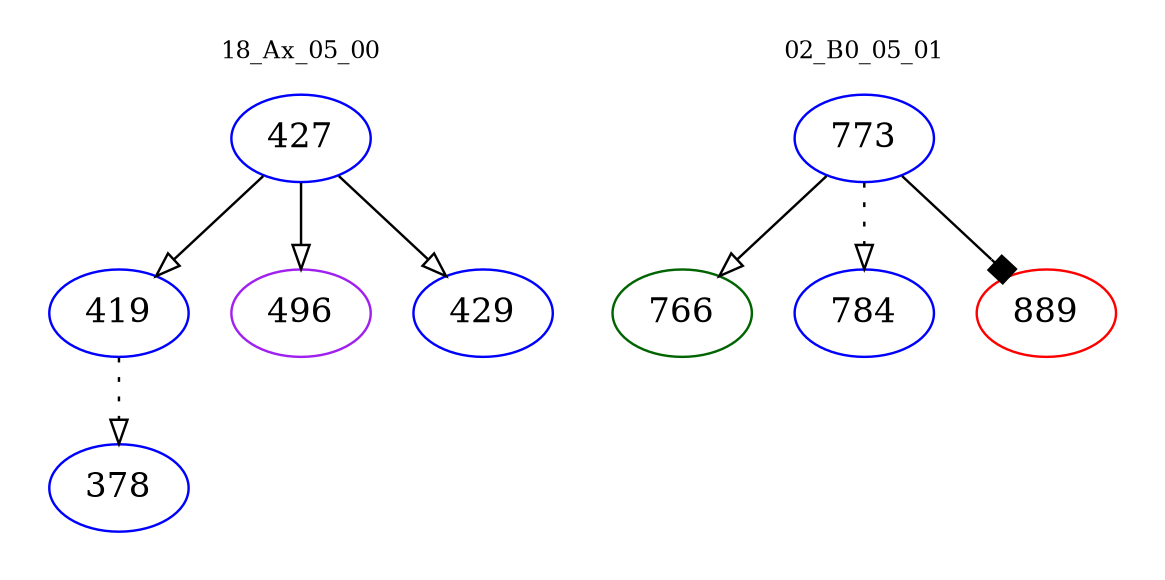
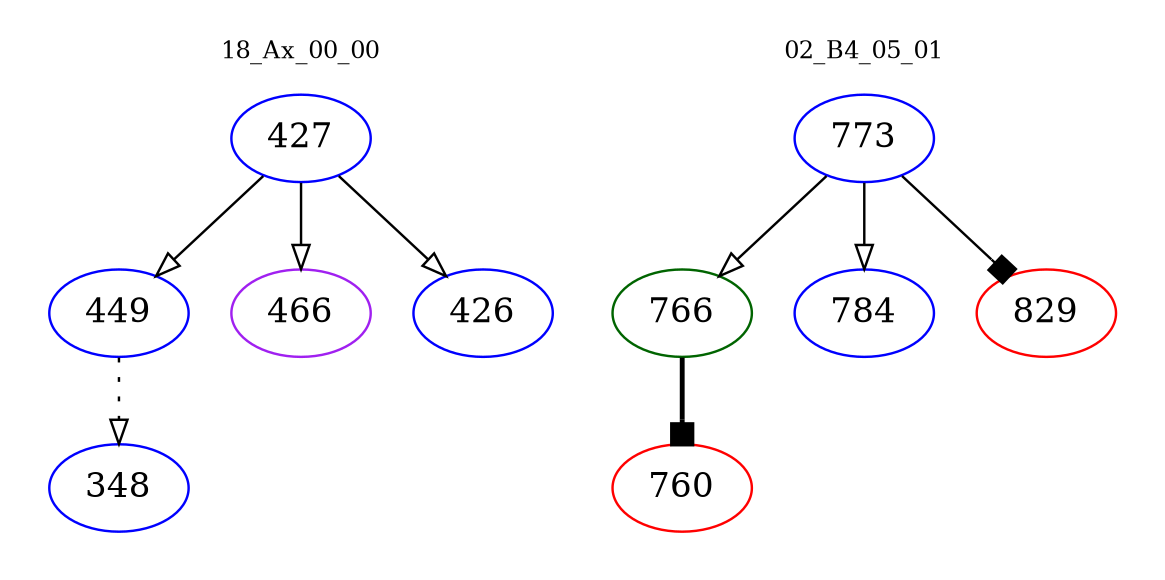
cluster "18_Ax_05_00": label "18_Ax_05_00" -> "18_Ax_00_00"
cluster "02_B0_05_01": label "02_B0_05_01" -> "02_B4_05_01"
edge "773" -> "784": style dotted -> solid
node "419": label "419" -> "449"
node "496": label "496" -> "466"
node "429": label "429" -> "426"
node "889": label "889" -> "829"
node "378": label "378" -> "348"
node "760": added
